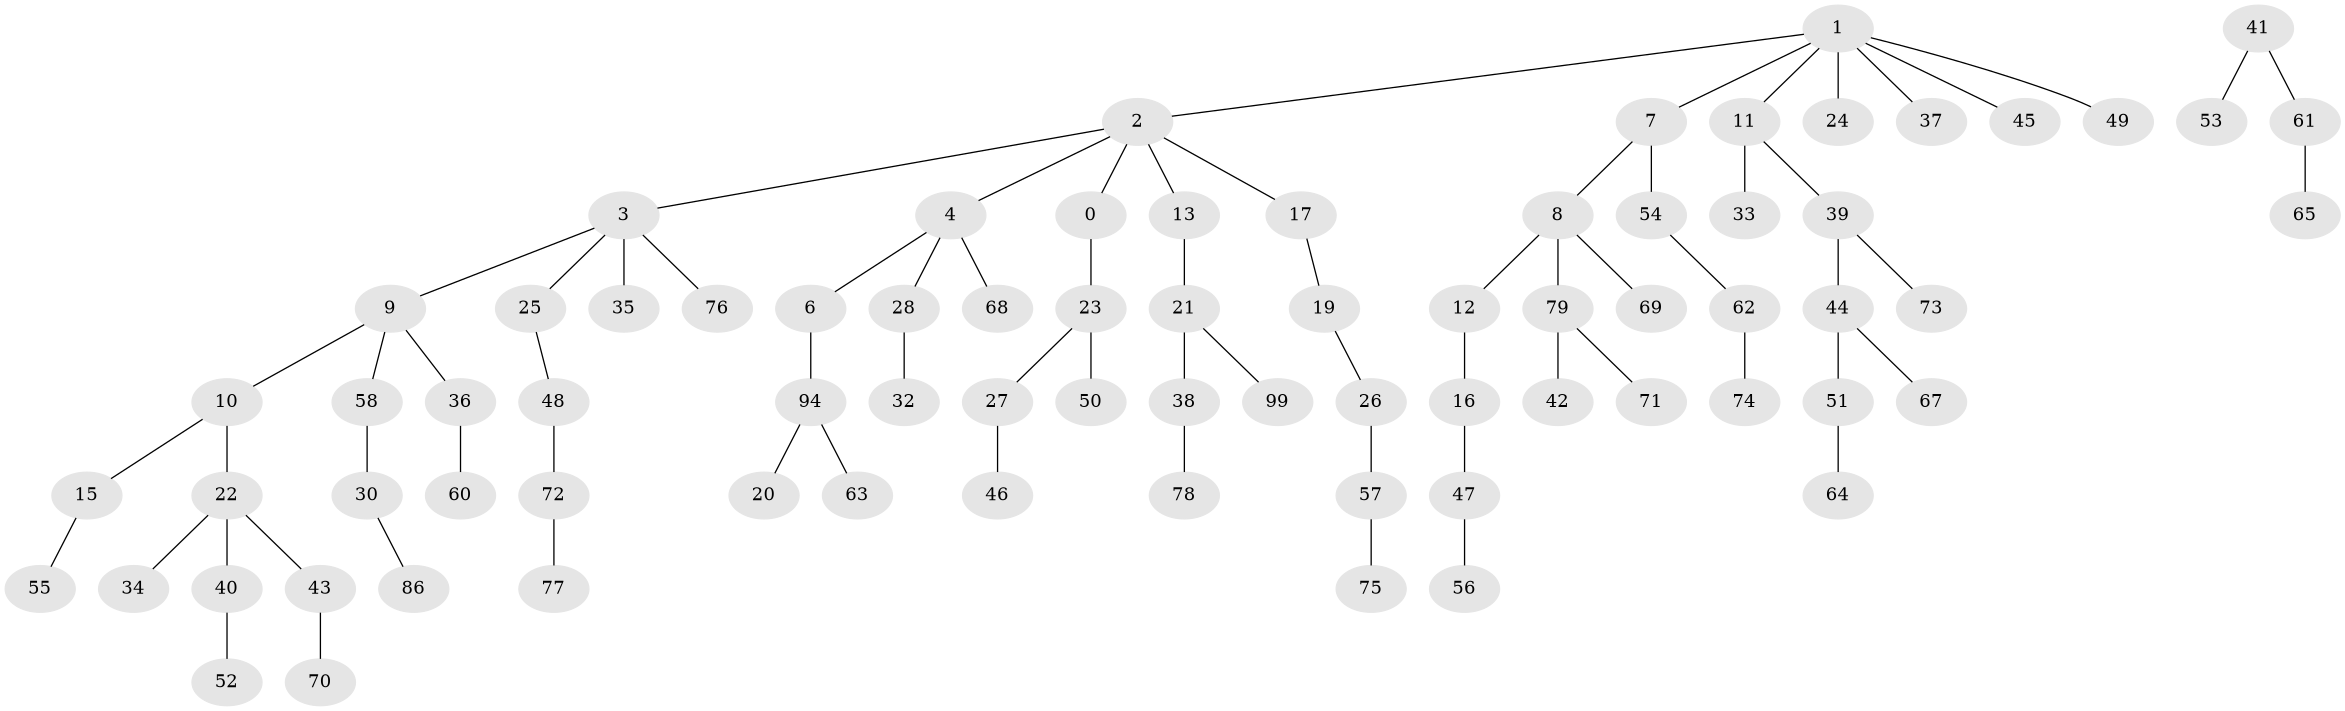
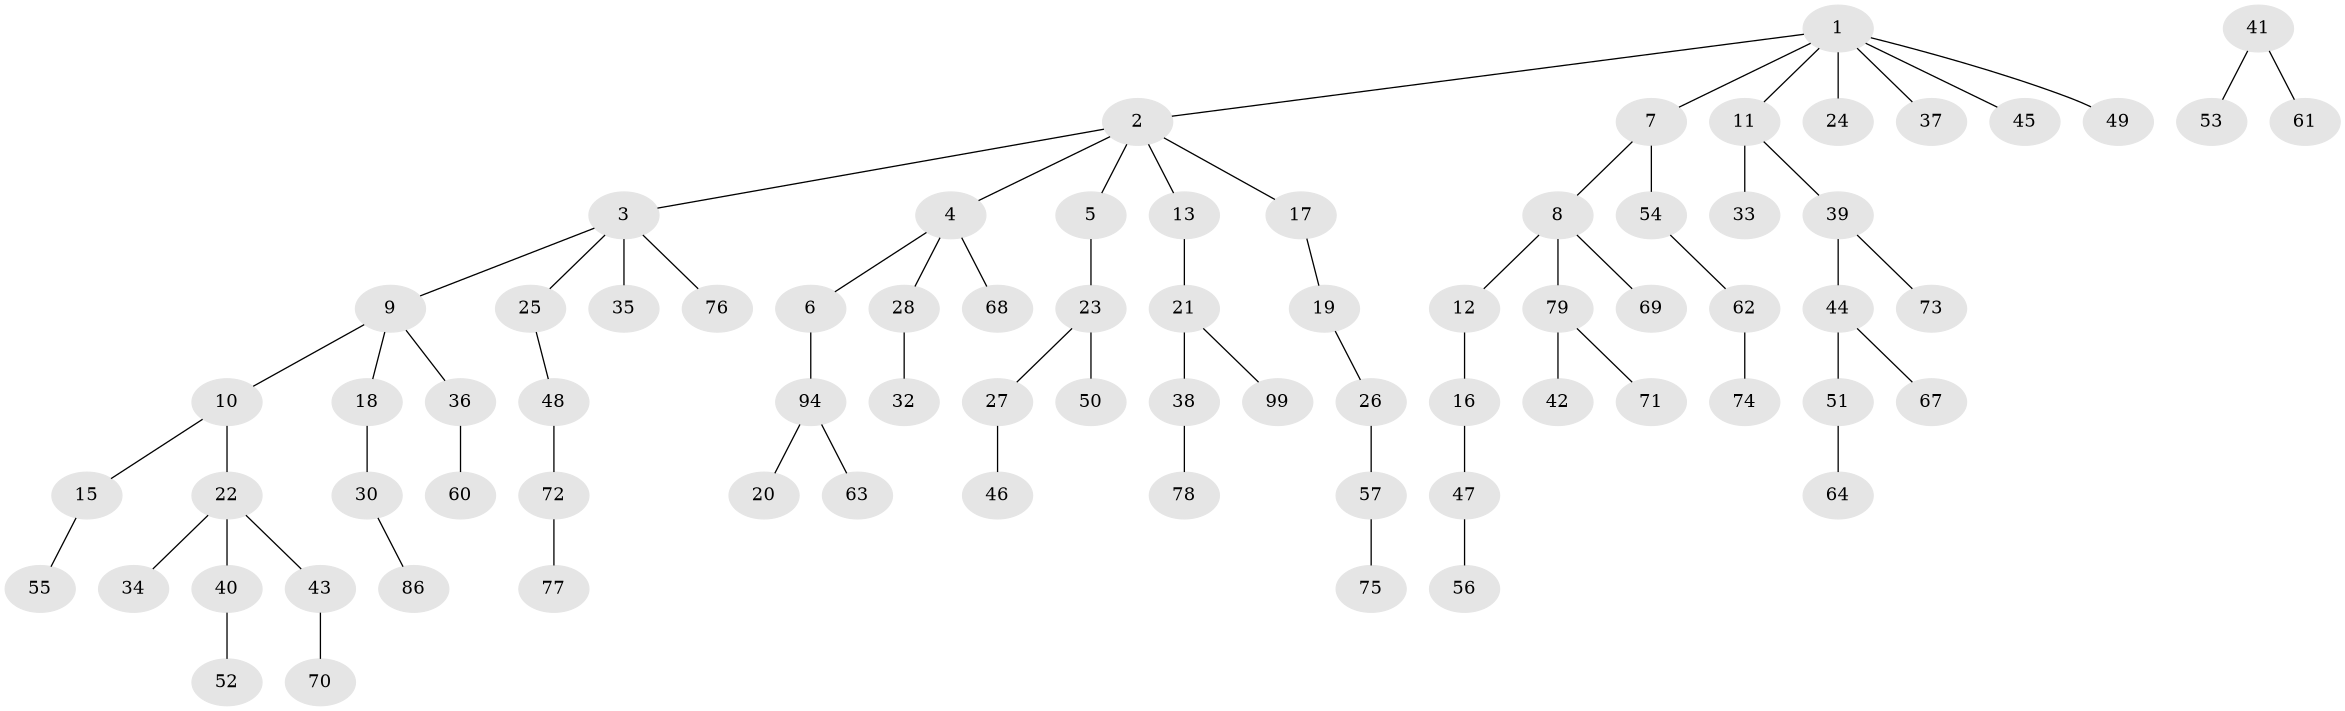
node "0": label "0" -> "5"
node "65": removed
node "58": label "58" -> "18"
